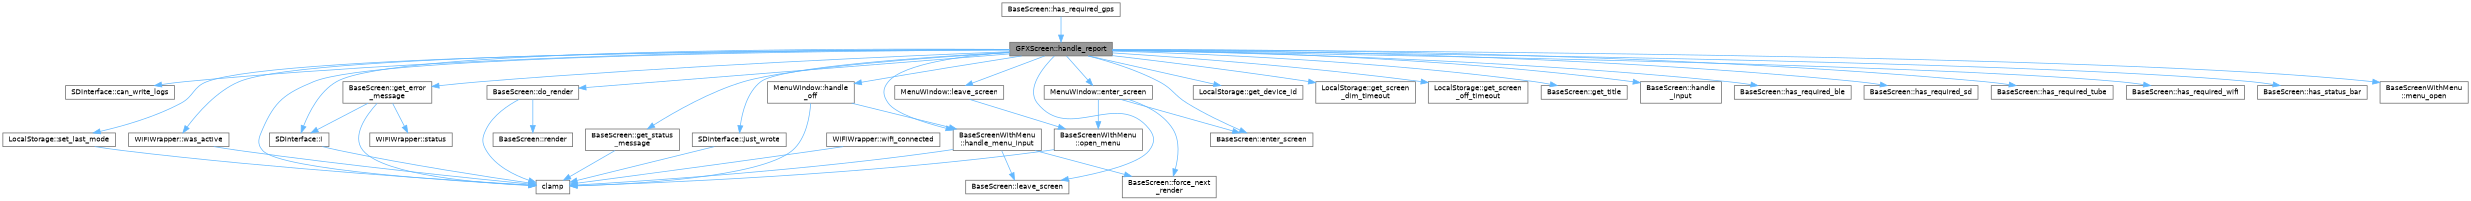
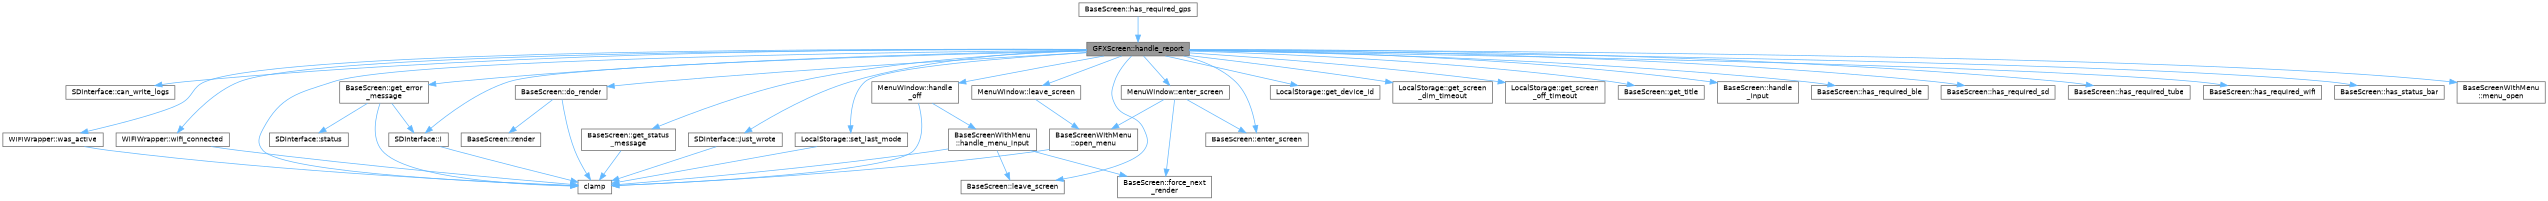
edge "GFXScreen::handle_report" -> "BaseScreenWithMenu ::handle_menu_input": now "GFXScreen::handle_report" -> "WiFiWrapper::wifi_connected"
node "WiFiWrapper::status": label "WiFiWrapper::status" -> "SDInterface::status"
